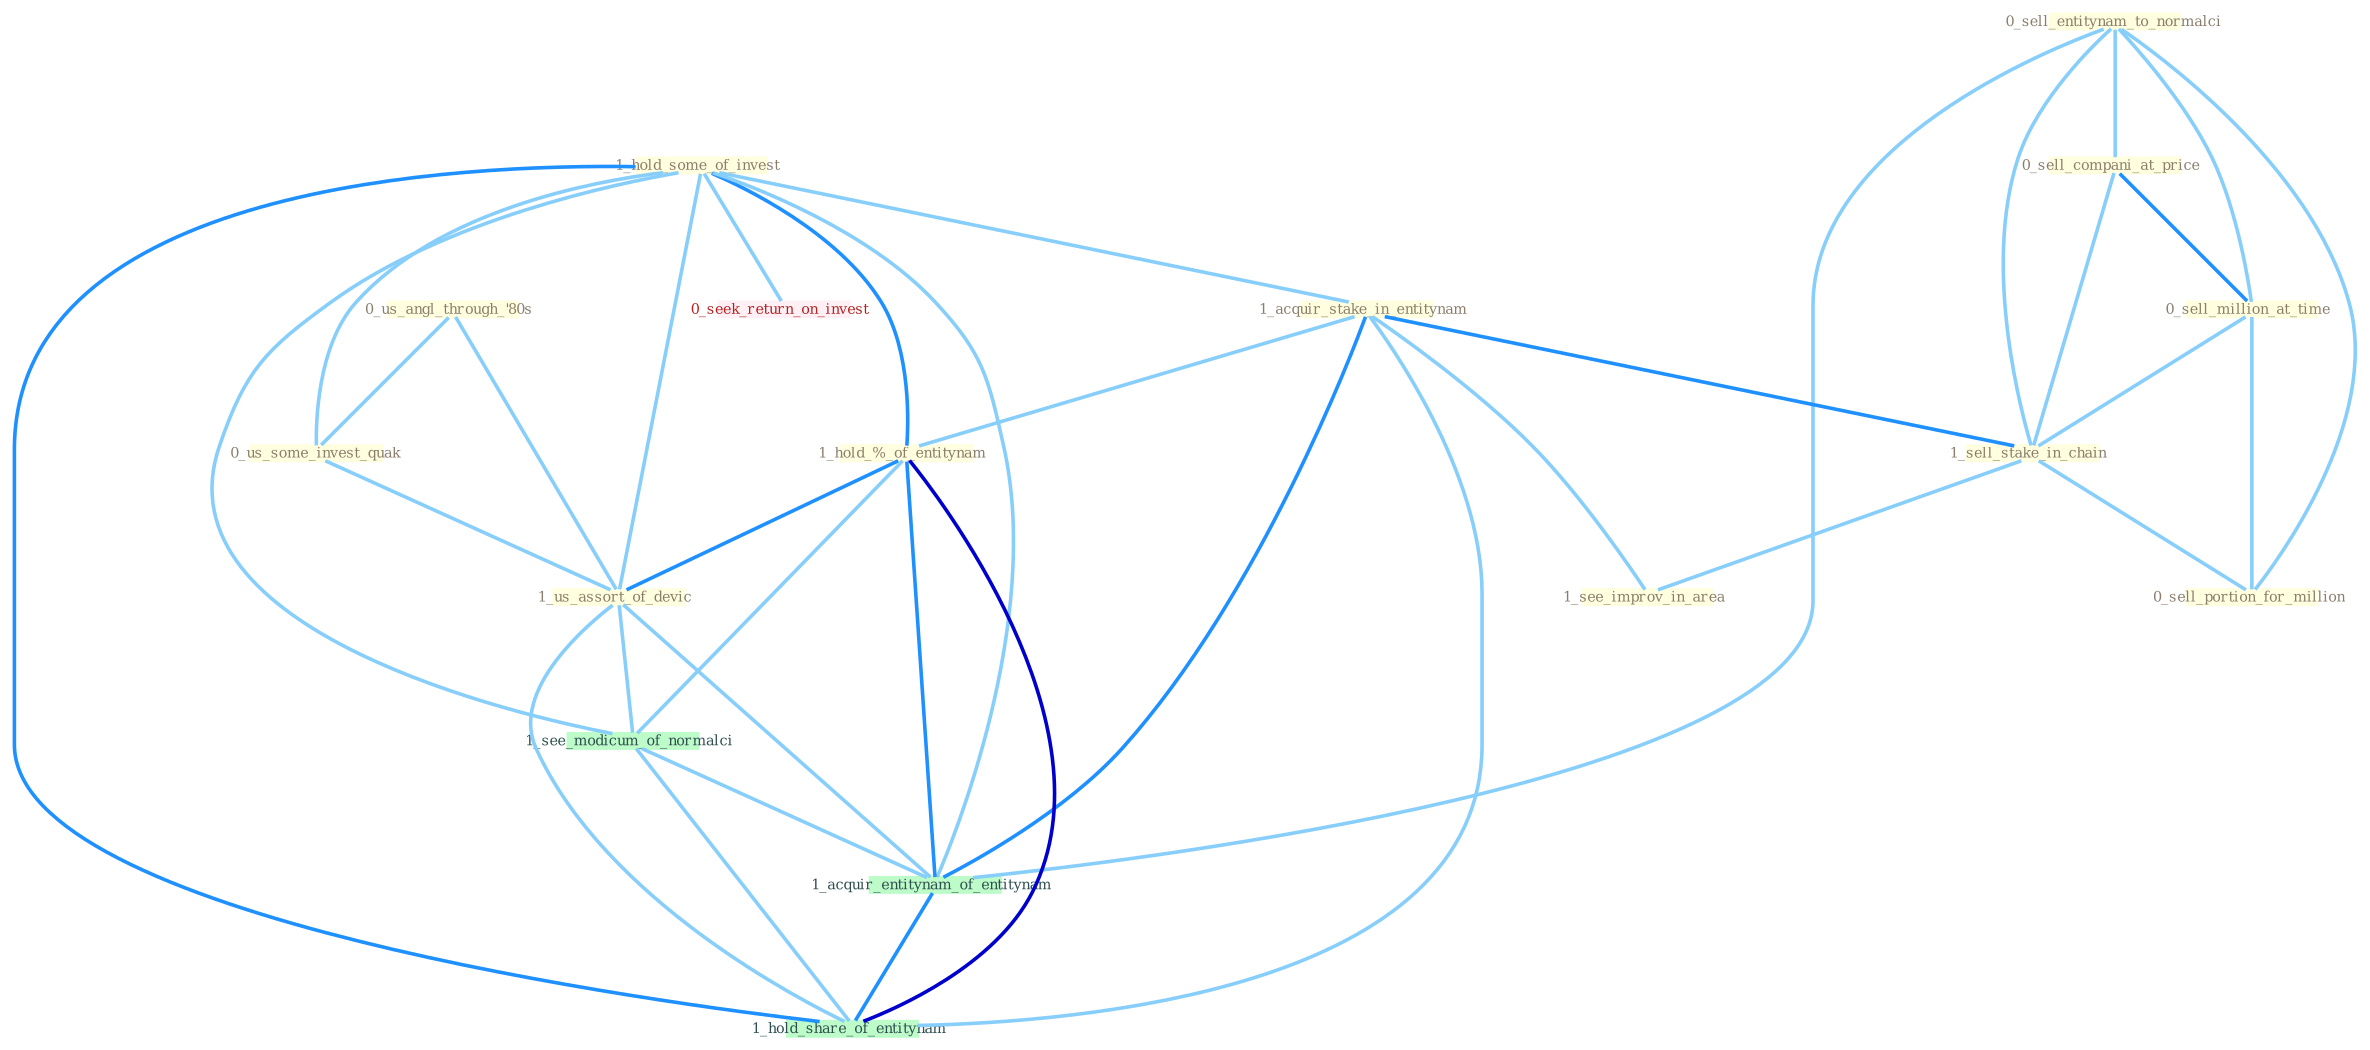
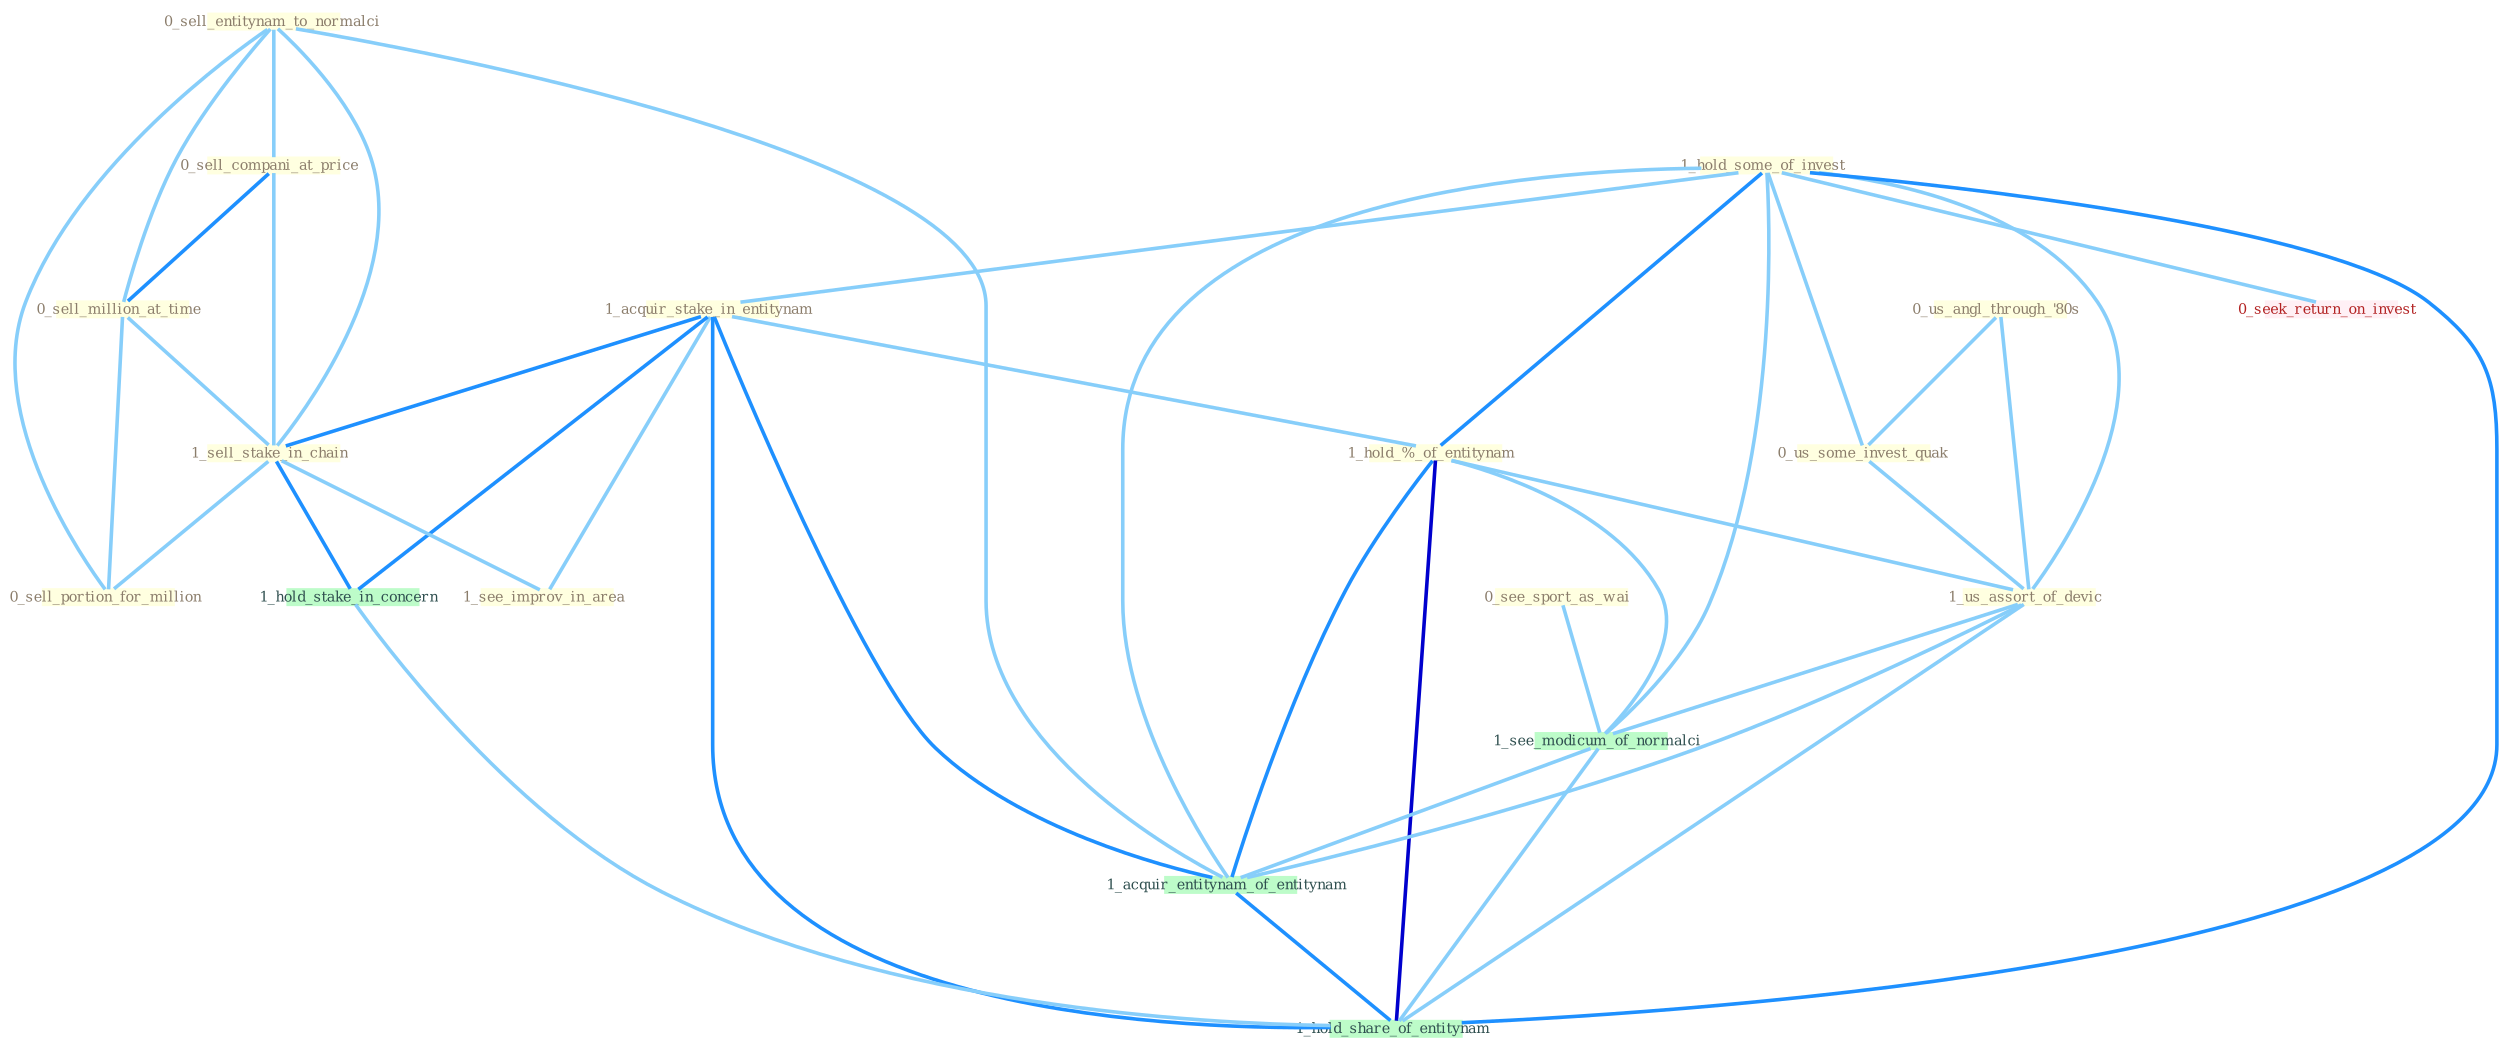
edge "1_hold_%_of_entitynam" -- "1_us_assort_of_devic": color #1e90ff -> #87cefa
node "1_hold_stake_in_concern": added
node "0_see_sport_as_wai": added
edge "1_acquir_stake_in_entitynam" -- "1_hold_share_of_entitynam": color #87cefa -> #1e90ff
